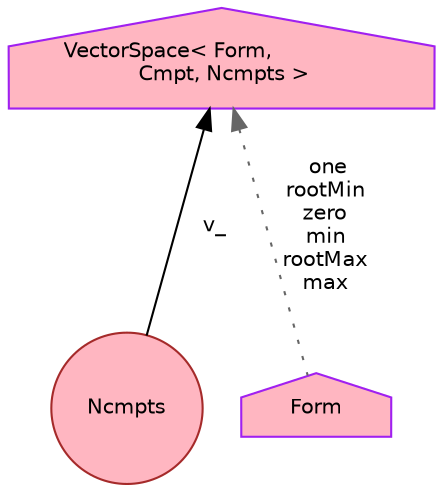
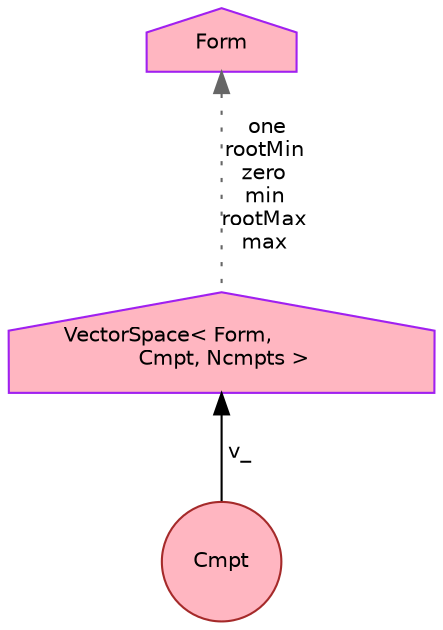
edge "Form" -> "VectorSpace< Form, Cmpt, Ncmpts >": reversed
node "Ncmpts": label "Ncmpts" -> "Cmpt"
